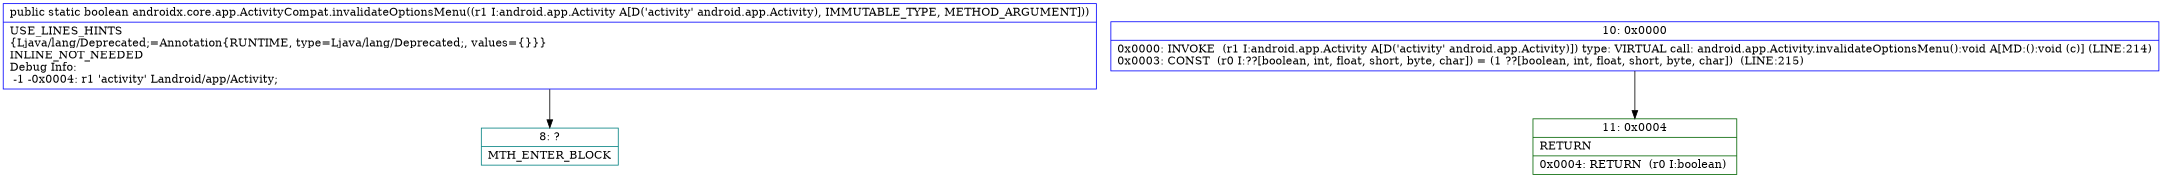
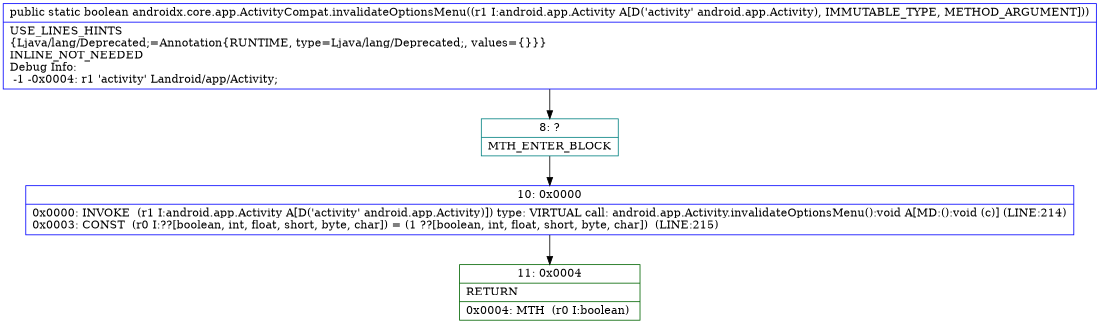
node "11: 0x0004": text "0x0004: RETURN  (r0 I:boolean)" -> "0x0004: MTH  (r0 I:boolean)"
edge "8: ?" -> "10: 0x0000": added
